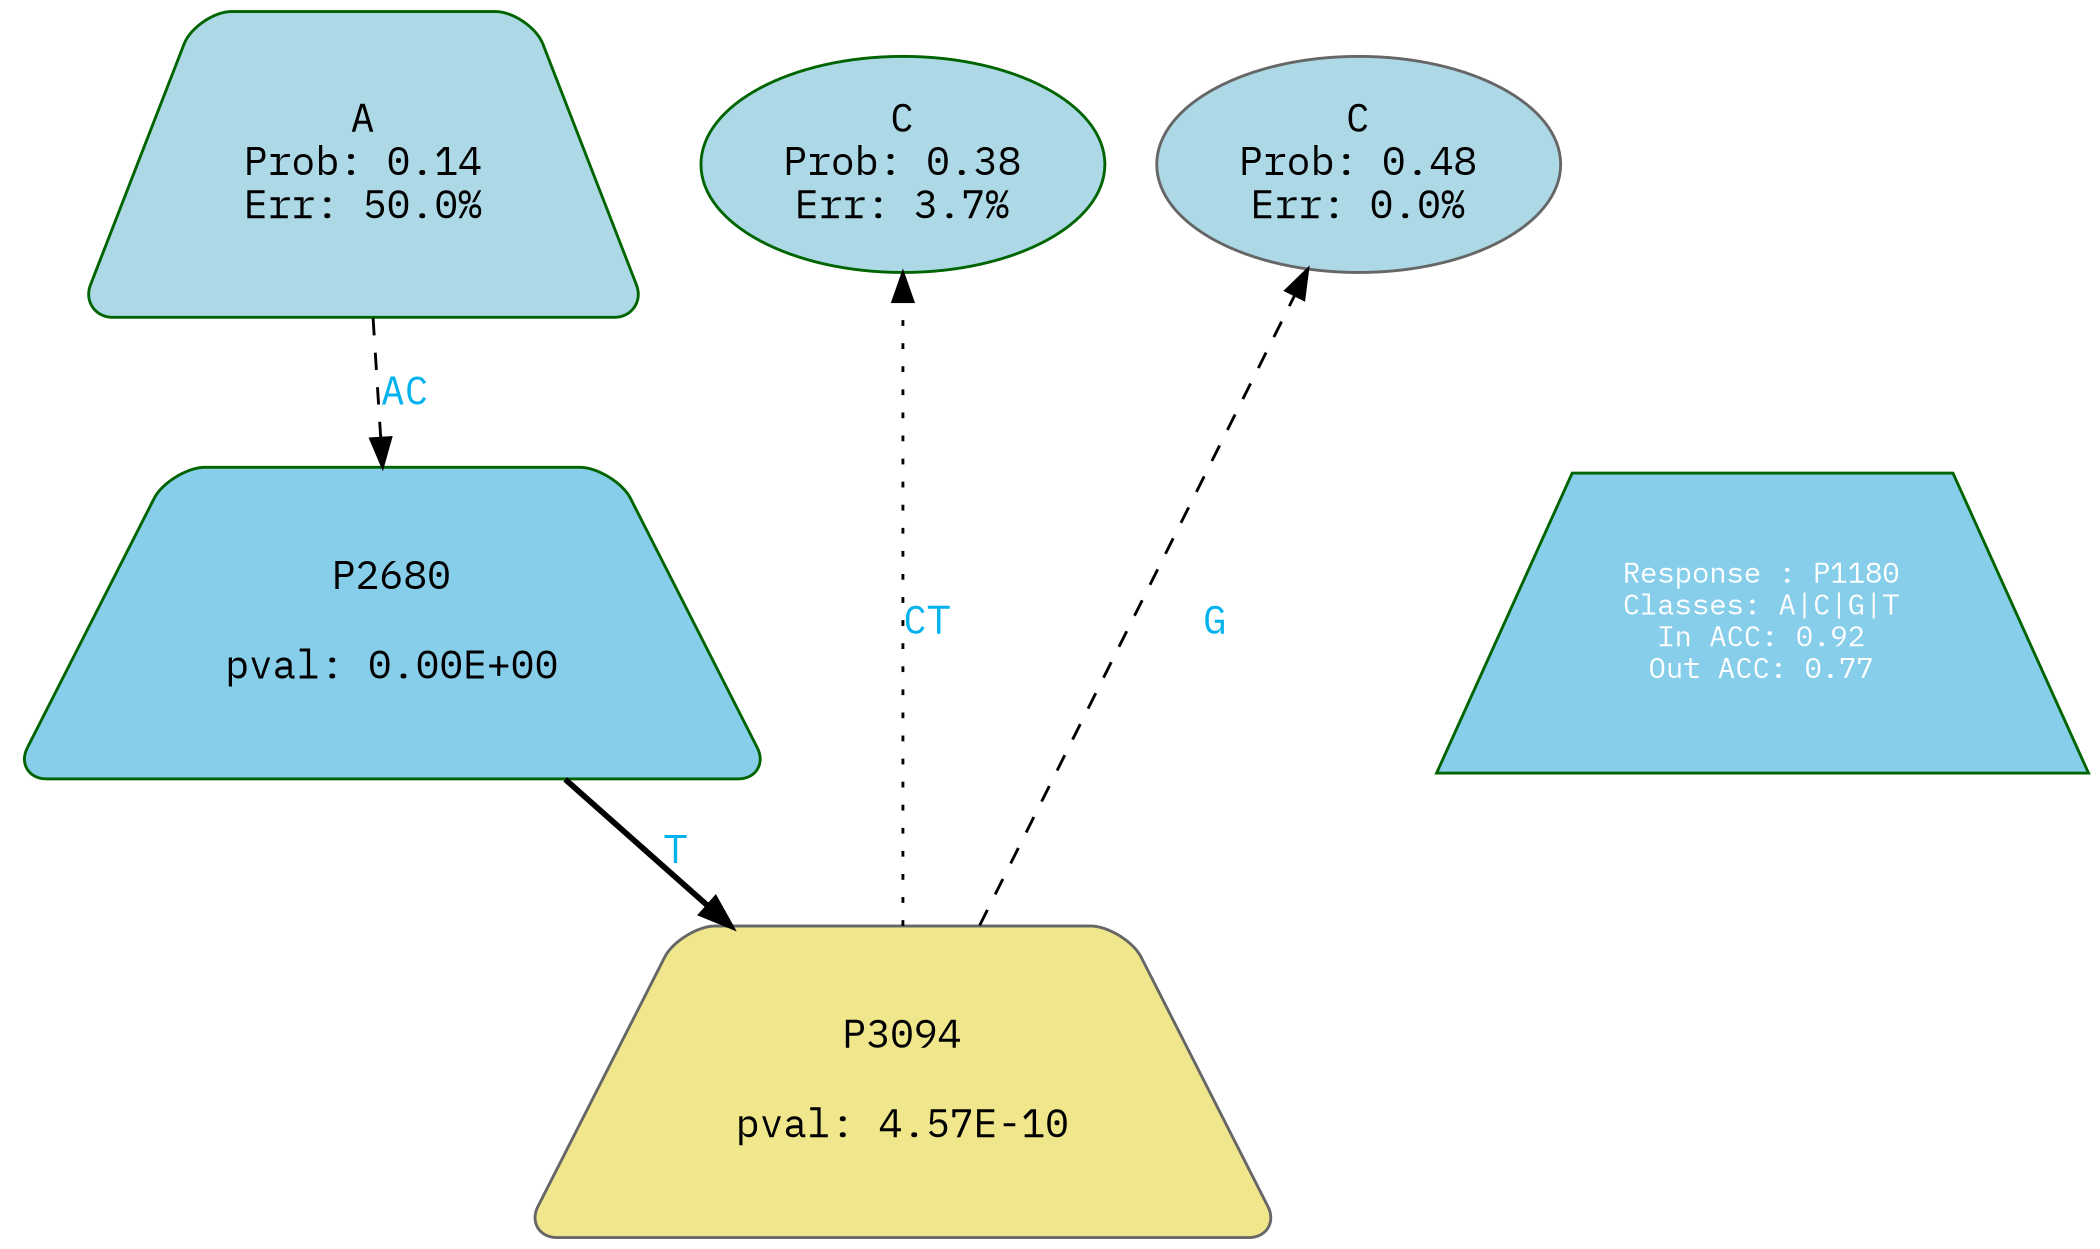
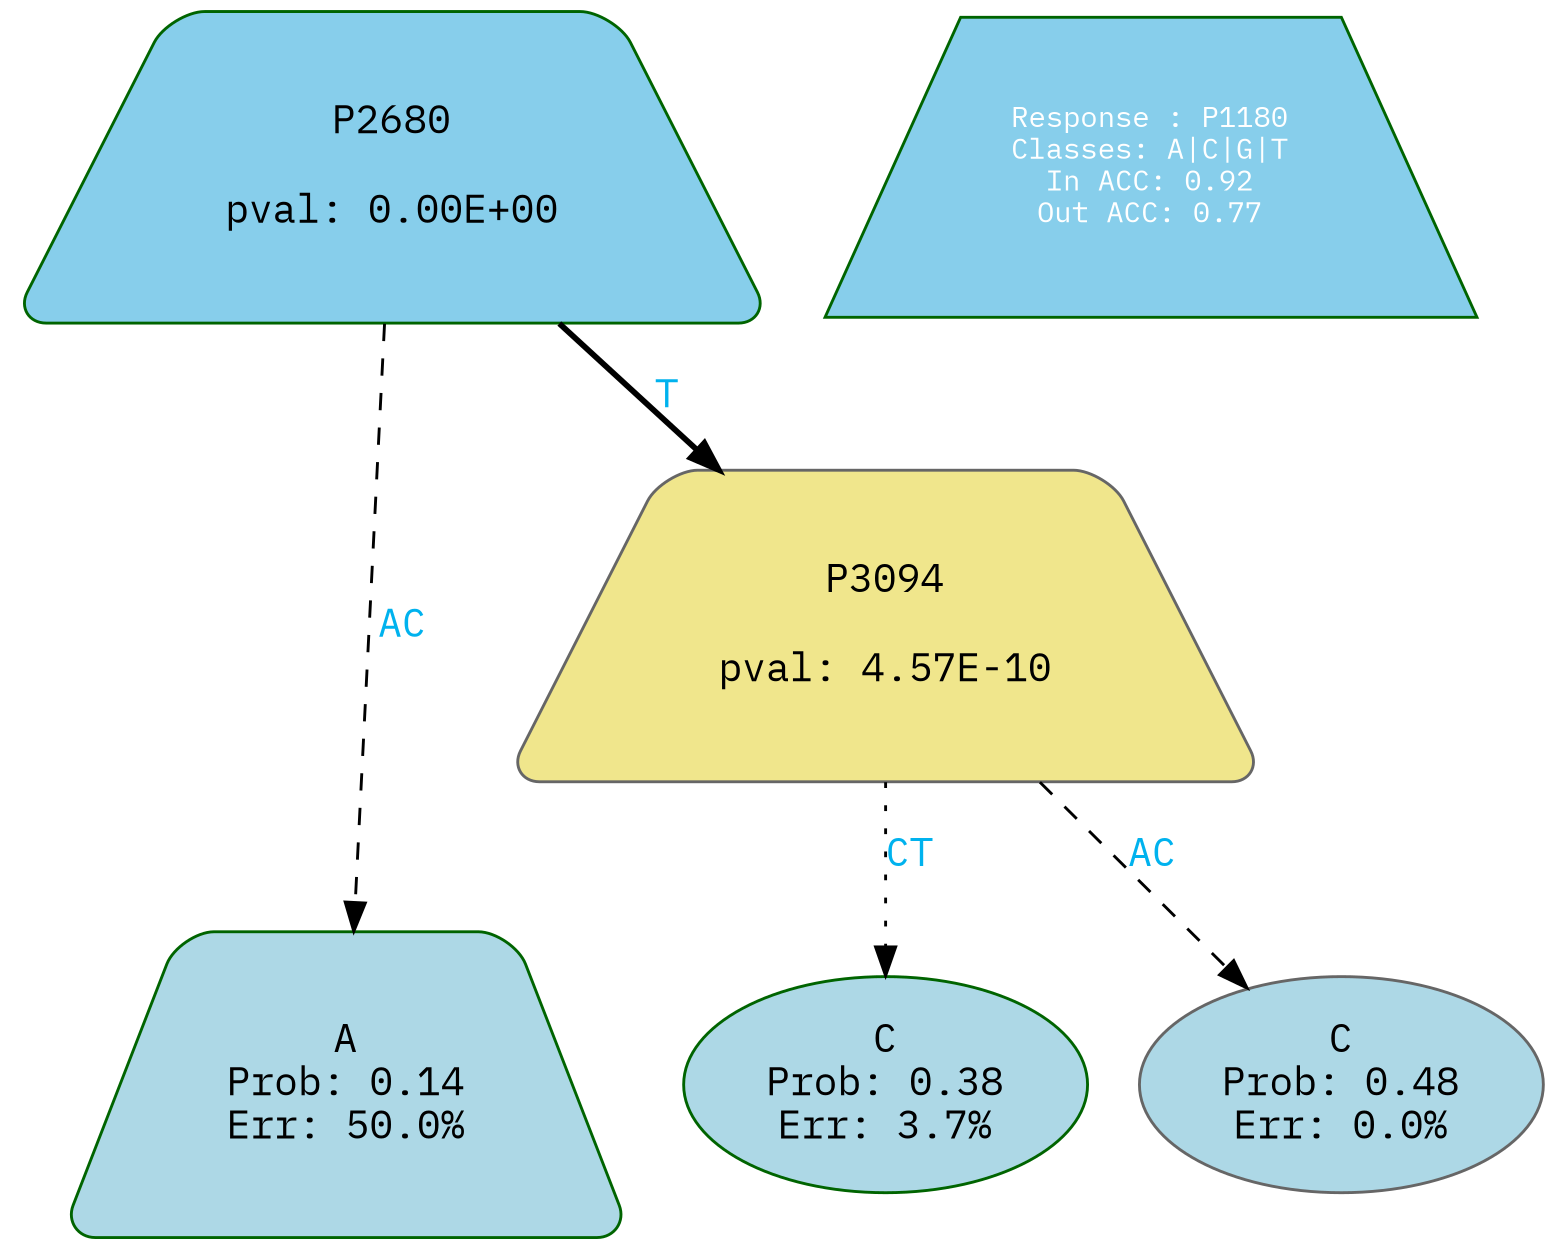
edge "A Prob: 0.14 Err: 50.0%" -> "P2680 pval: 0.00E+00": reversed
edge "P3094 pval: 4.57E-10" -> "C Prob: 0.48 Err: 0.0%": label "G" -> "AC"
